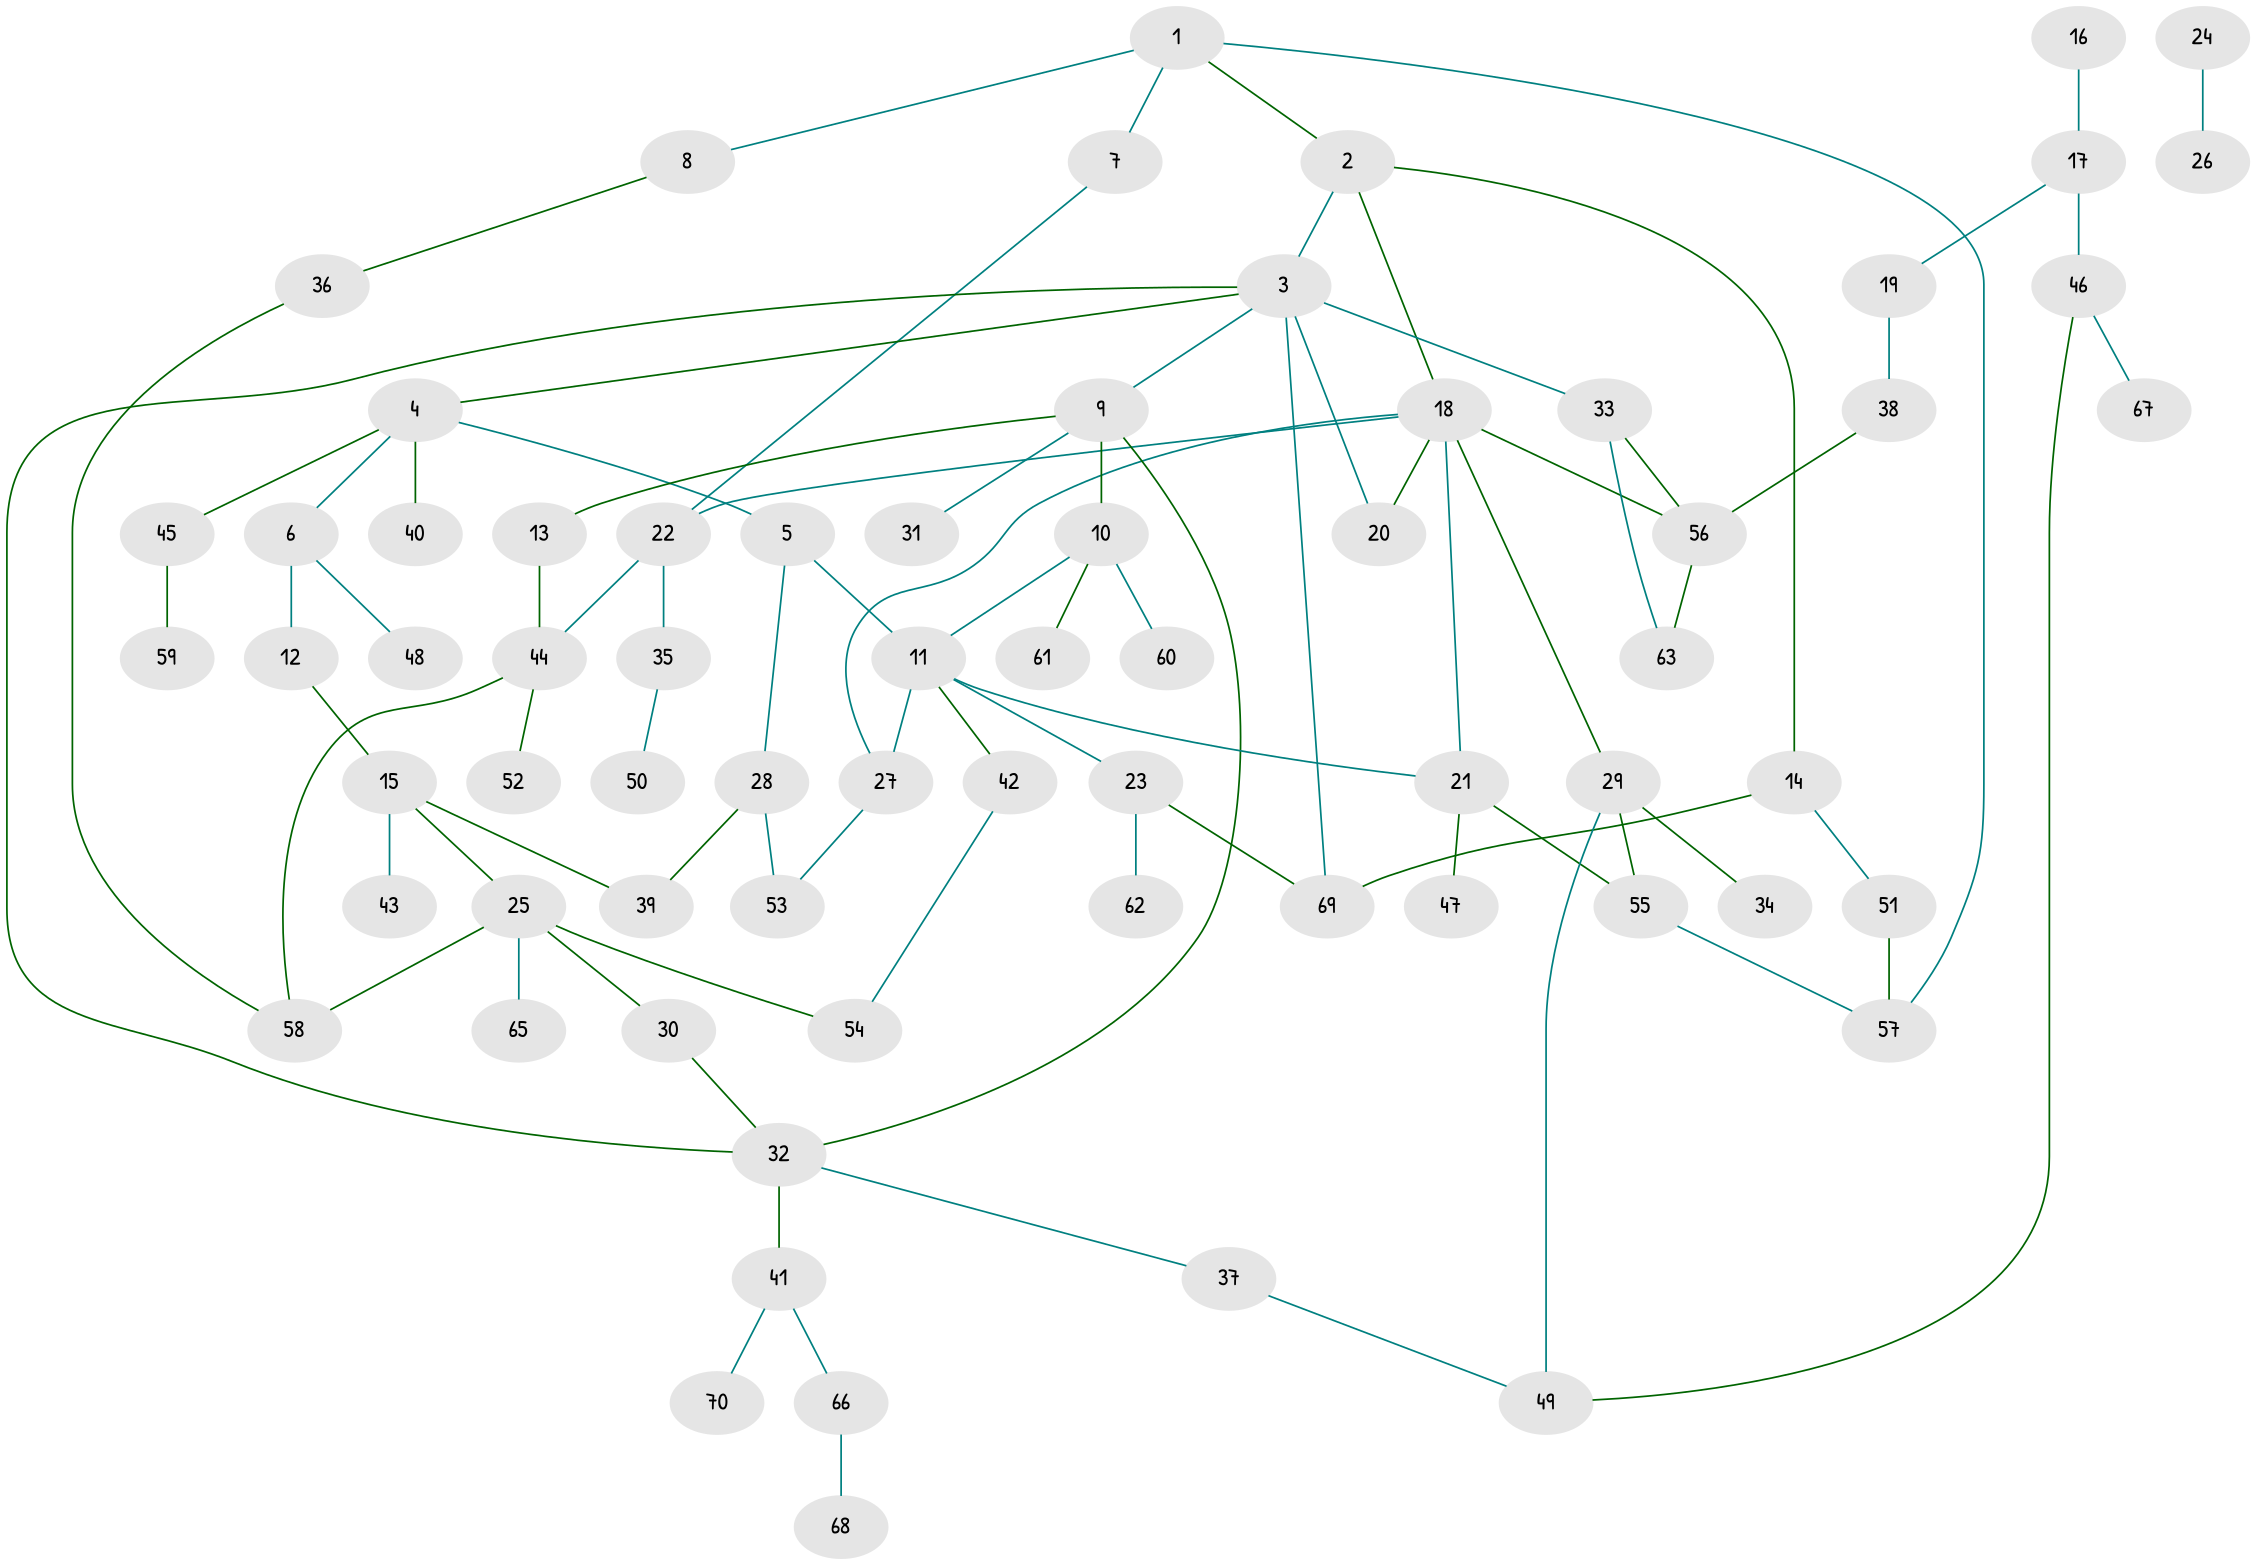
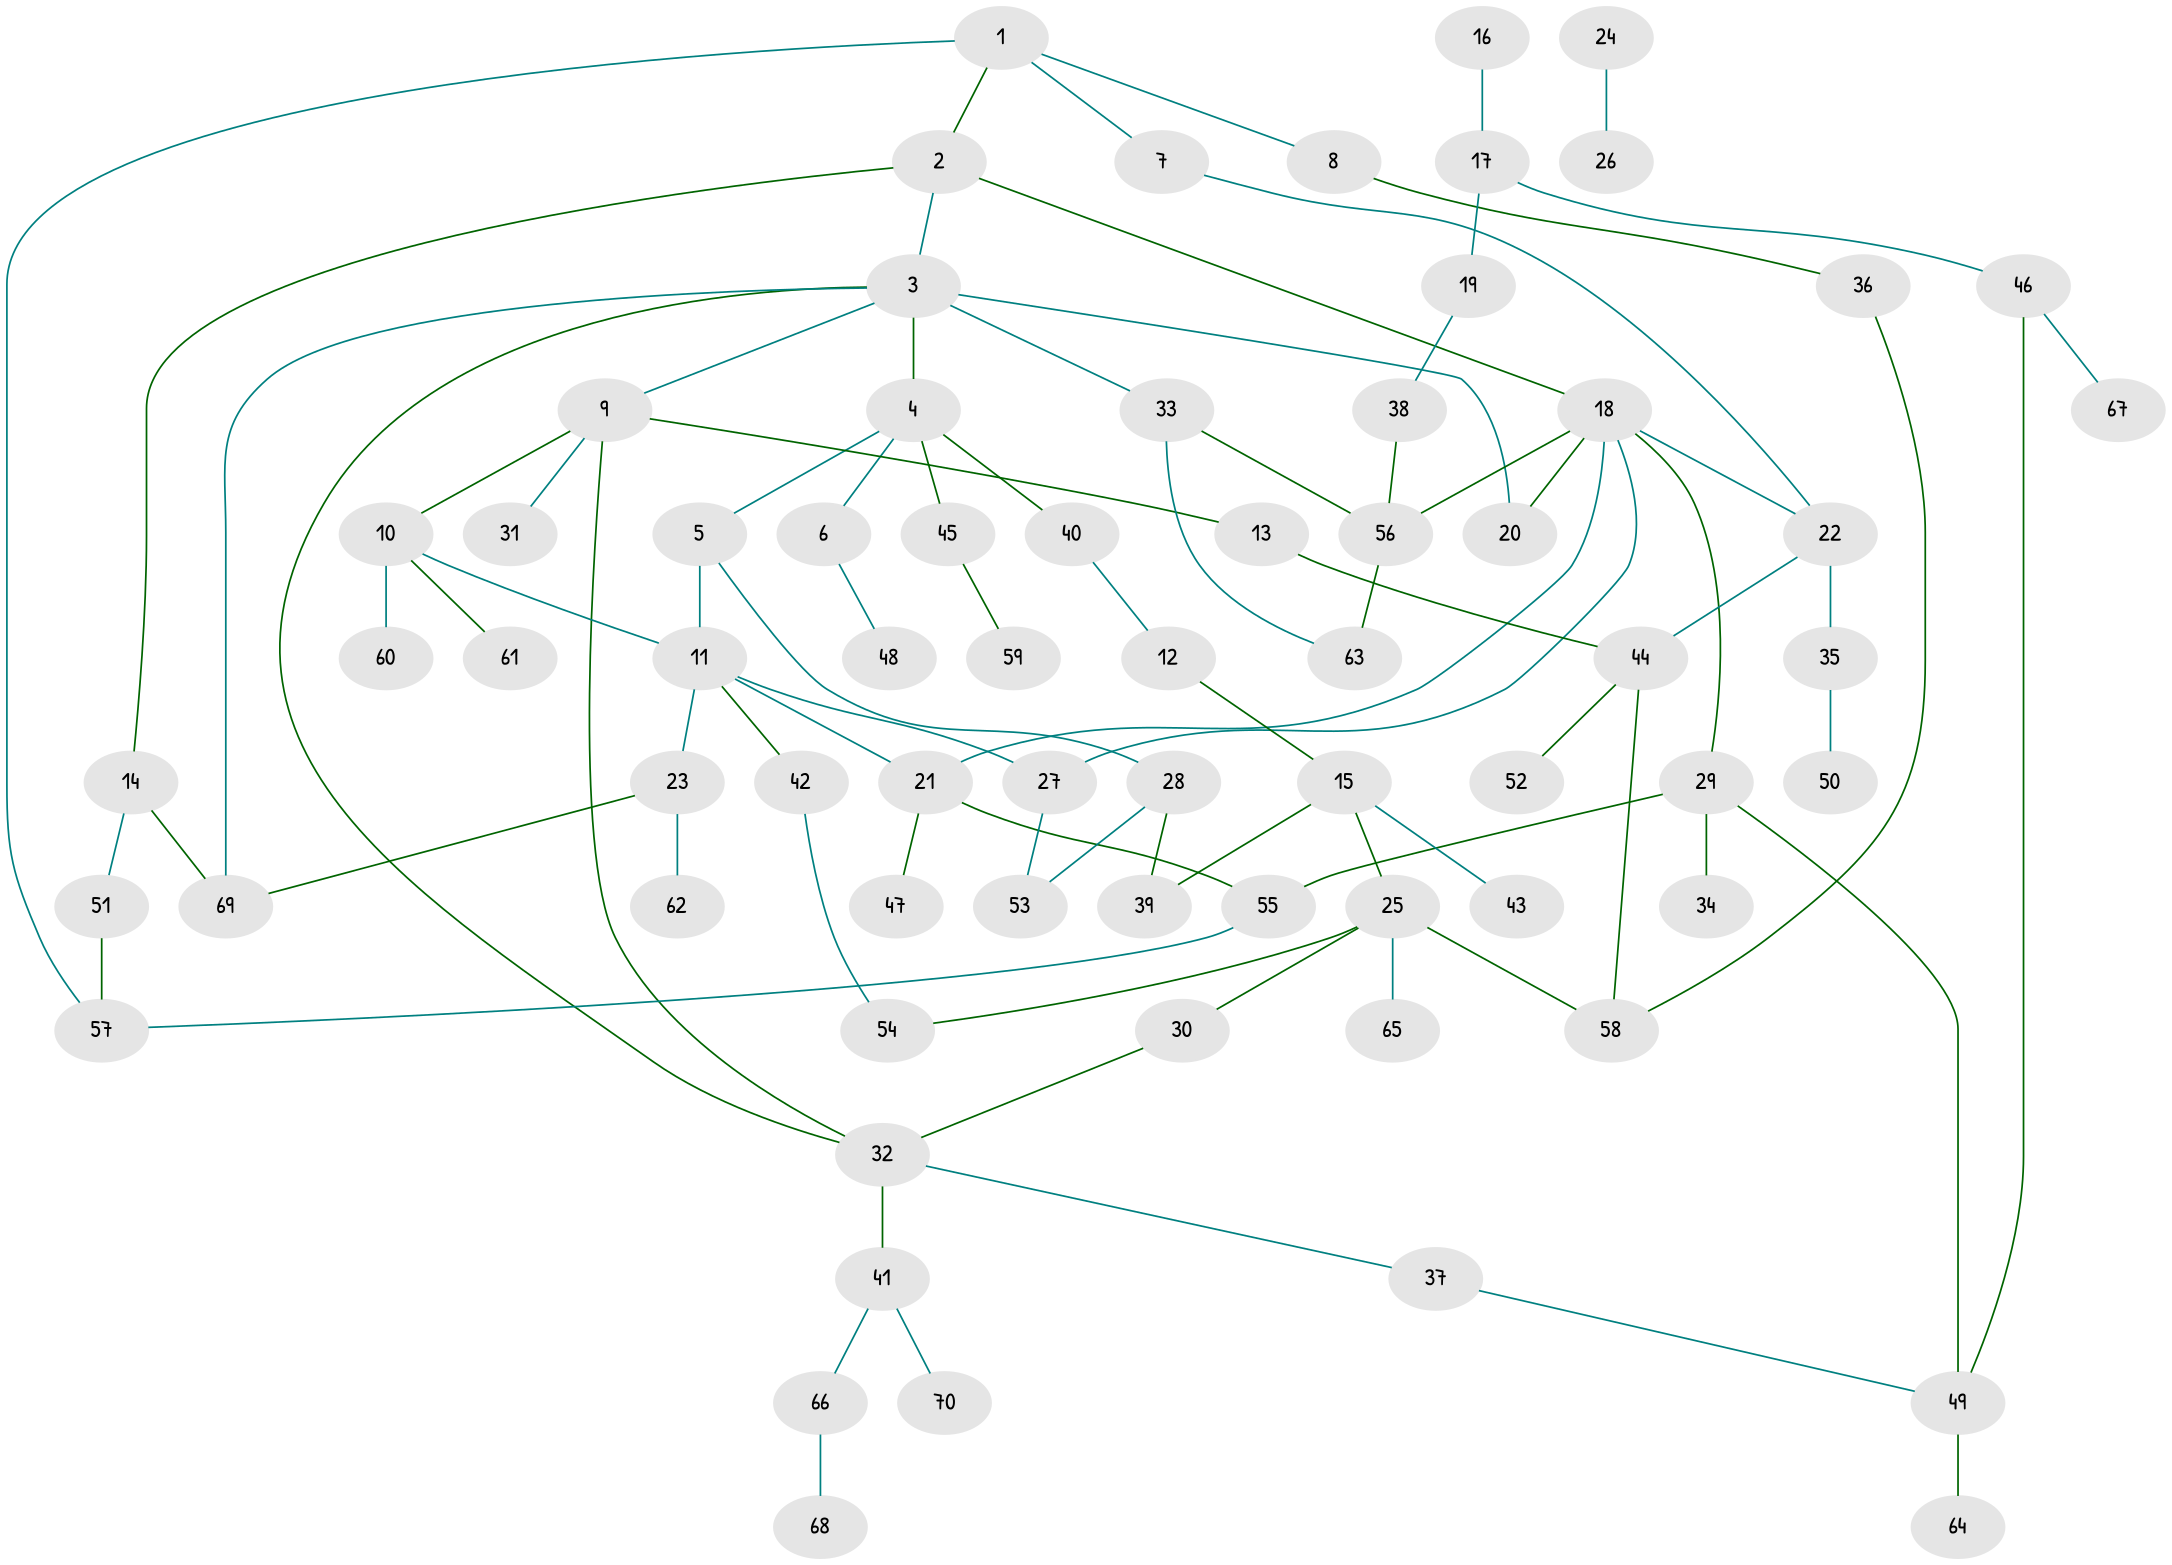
edge "6" -- "12": now "40" -- "12"
edge "29" -- "49": color teal -> darkgreen
node "64": added
